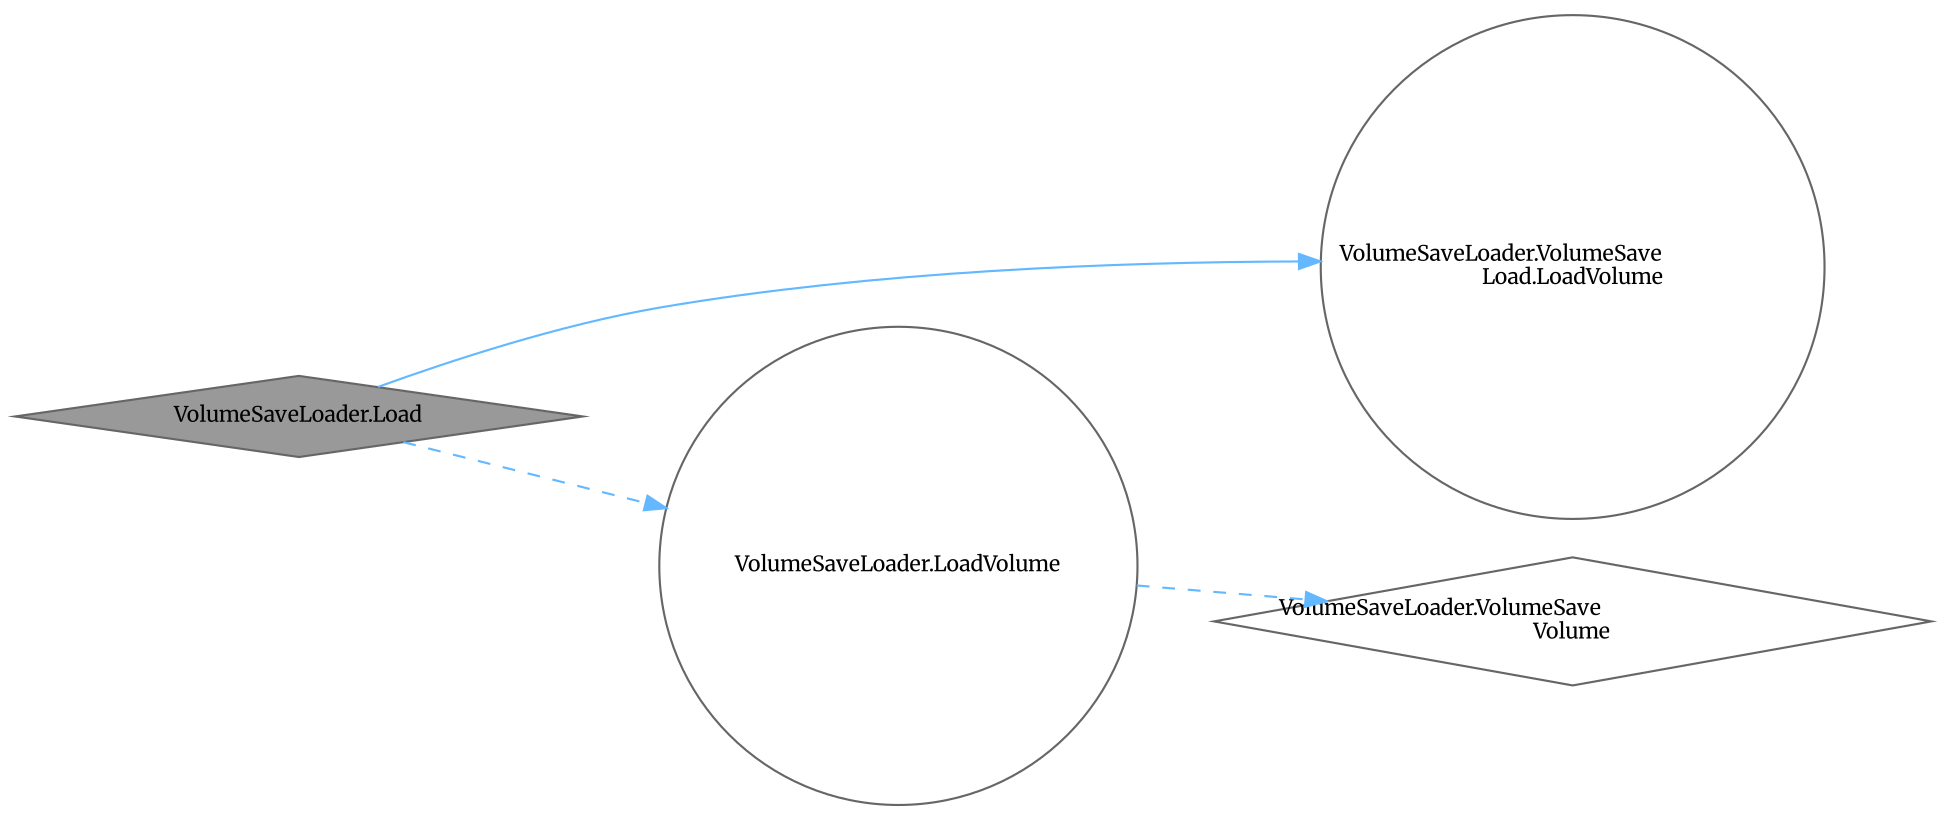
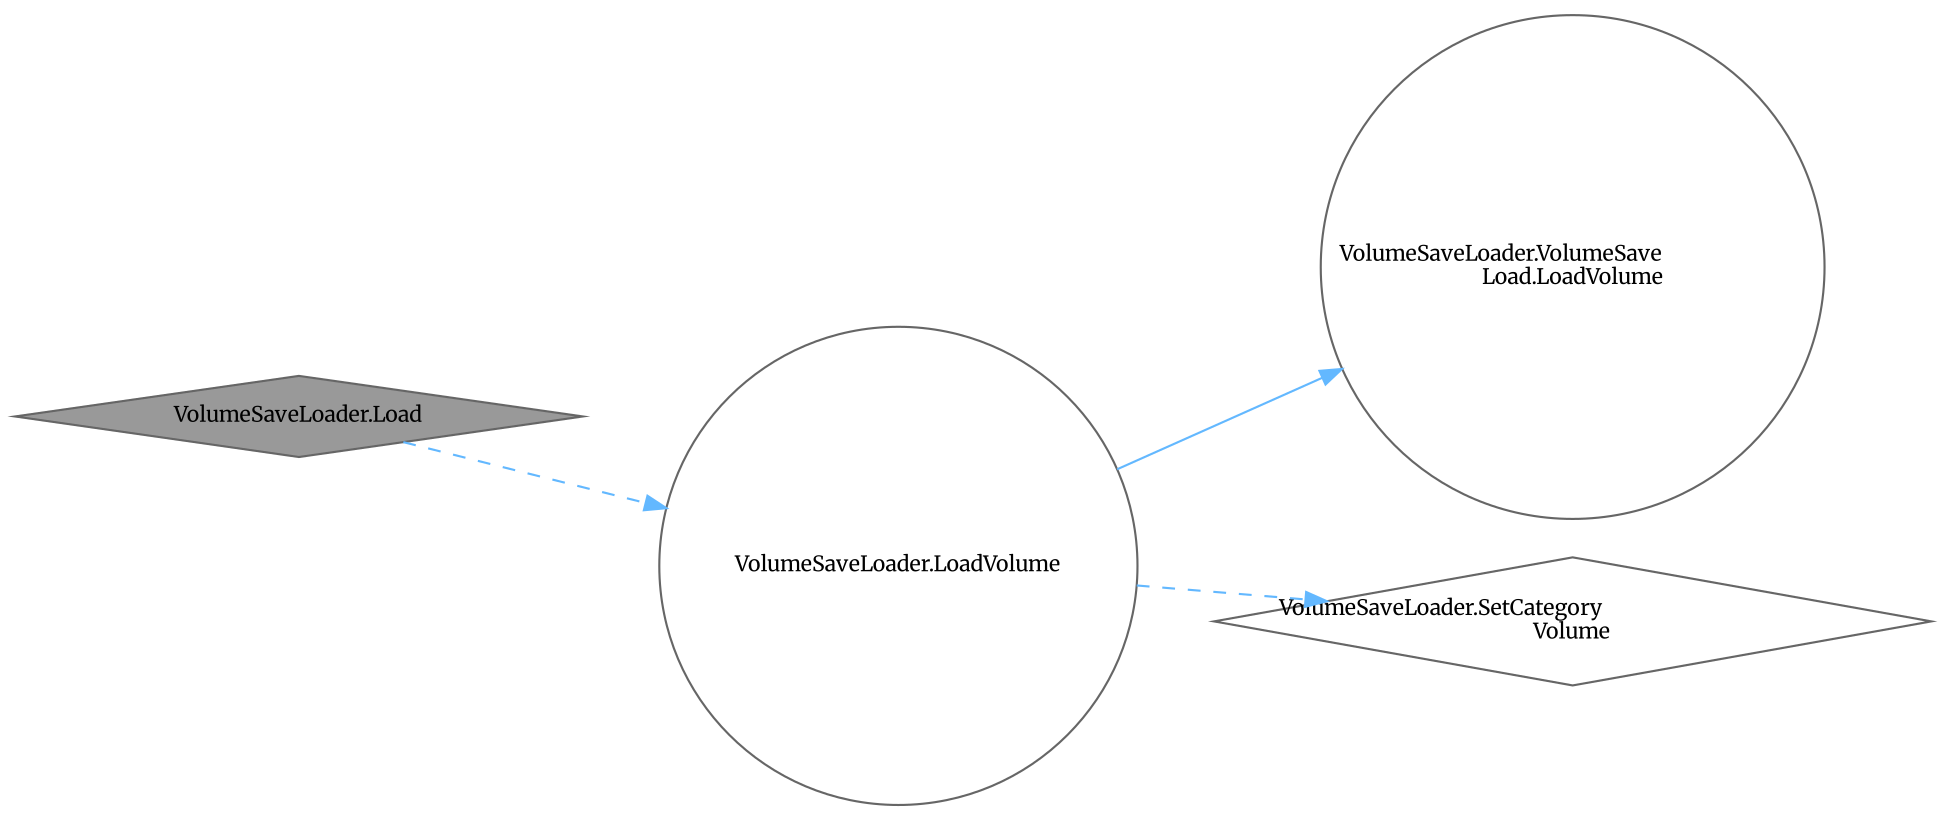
edge "VolumeSaveLoader.Load" -> "VolumeSaveLoader.VolumeSave Load.LoadVolume": now "VolumeSaveLoader.LoadVolume" -> "VolumeSaveLoader.VolumeSave Load.LoadVolume"
node "VolumeSaveLoader.VolumeSave Volume": label "VolumeSaveLoader.VolumeSave Volume" -> "VolumeSaveLoader.SetCategory Volume"
